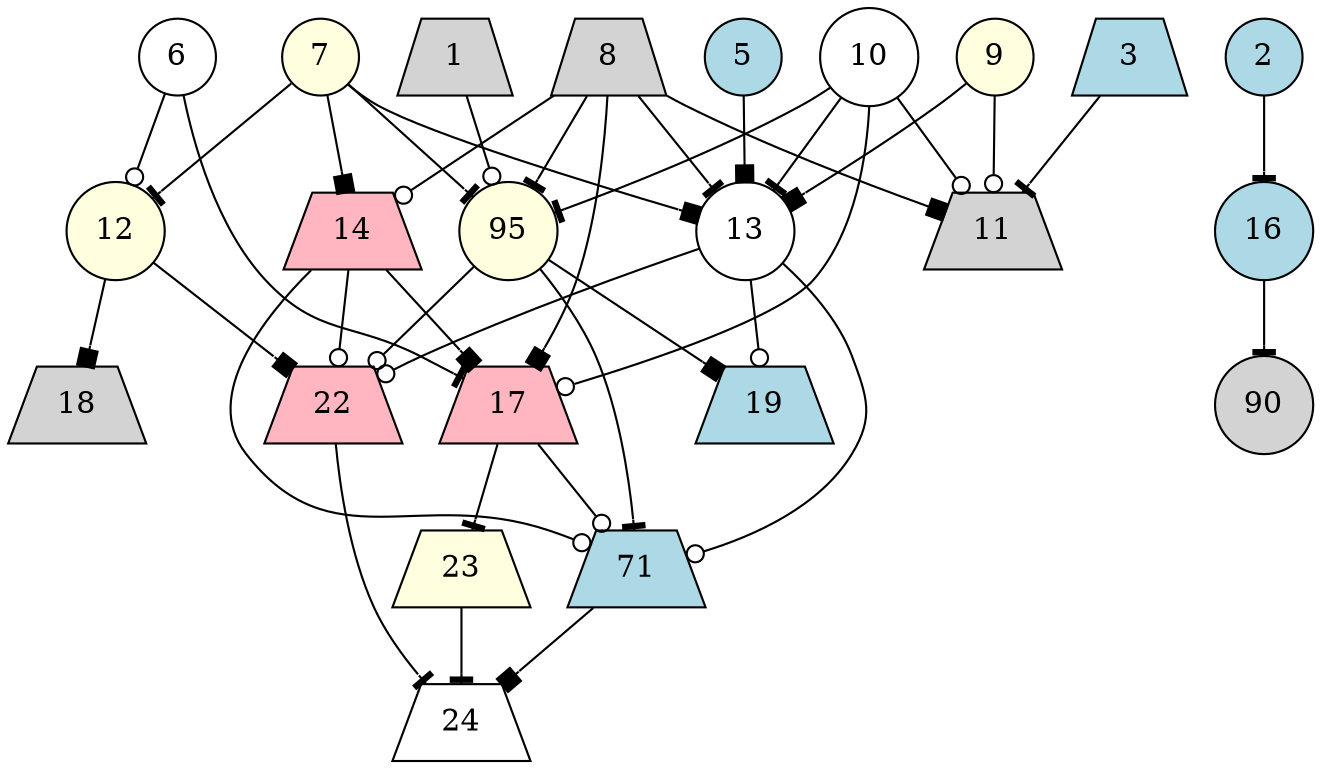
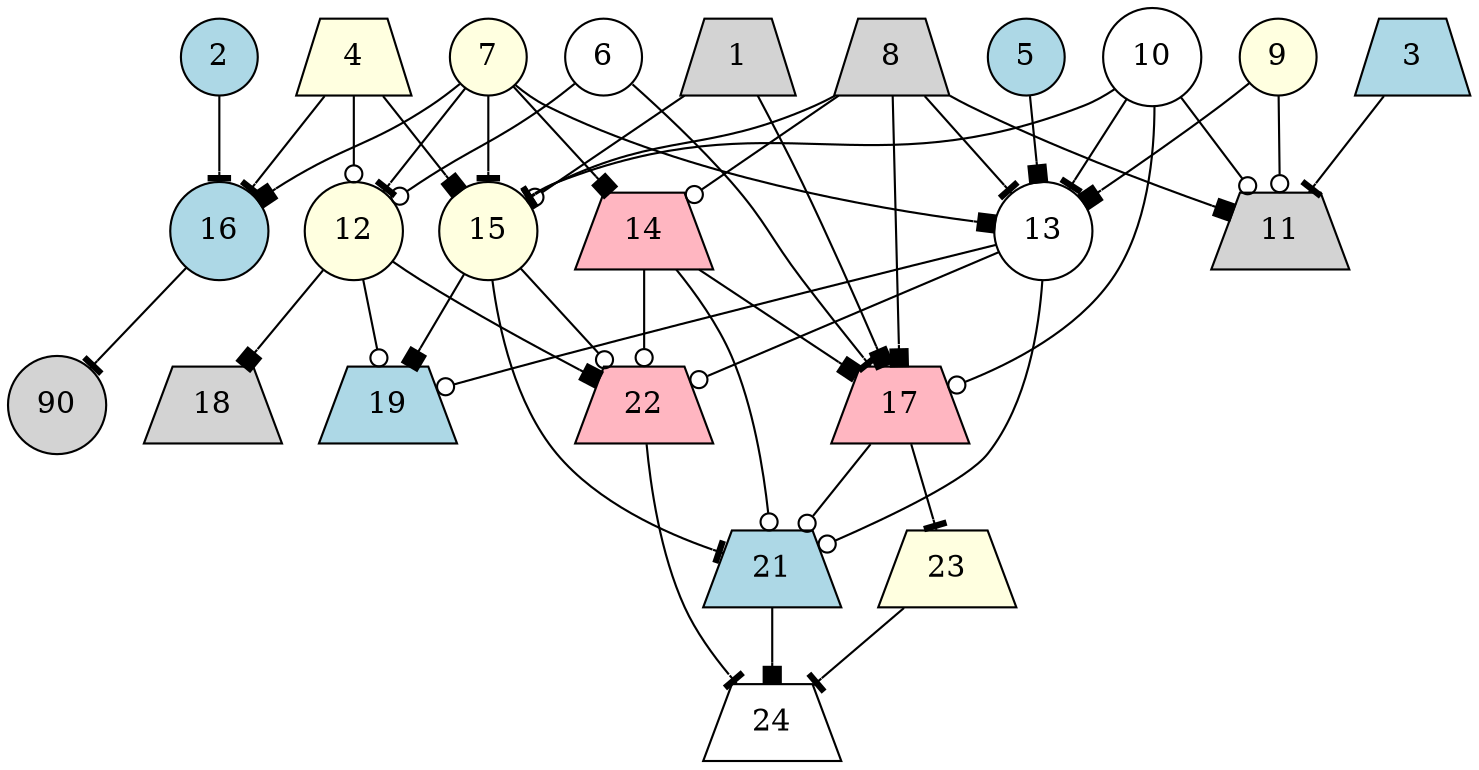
node "4": added
edge "7" -> "16": added
edge "1" -> "17": added
node "95": label "95" -> "15"
edge "12" -> "19": added
node "71": label "71" -> "21"
